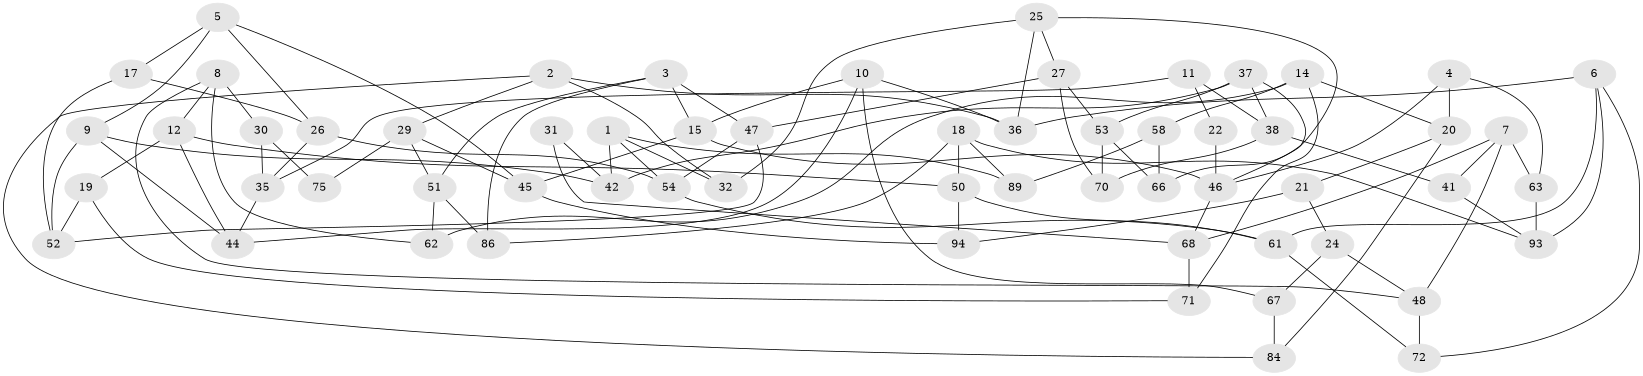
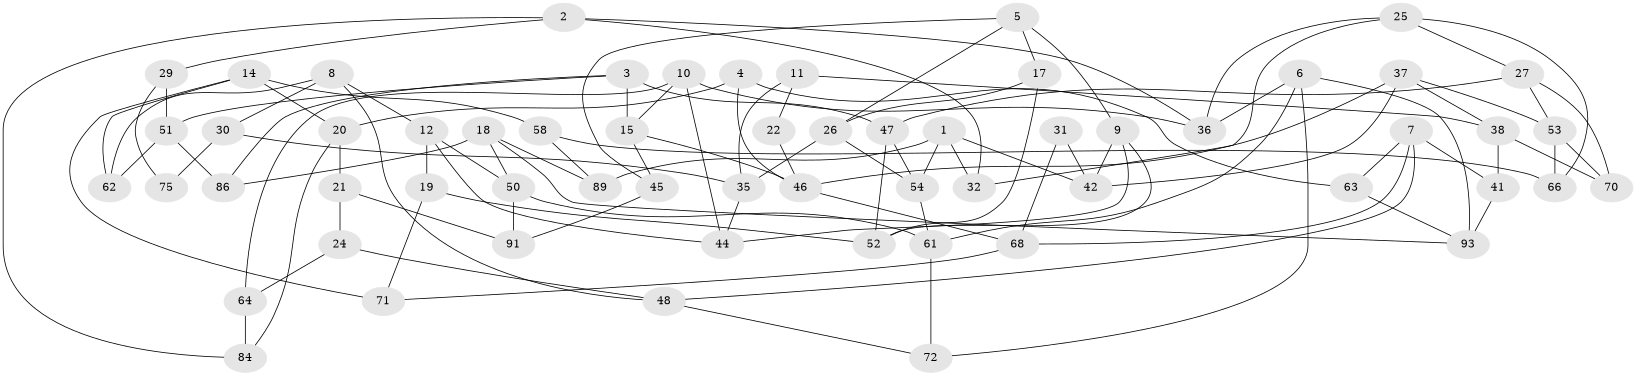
edge "29" -- "45": removed
node "94": label "94" -> "91"
node "67": label "67" -> "64"
